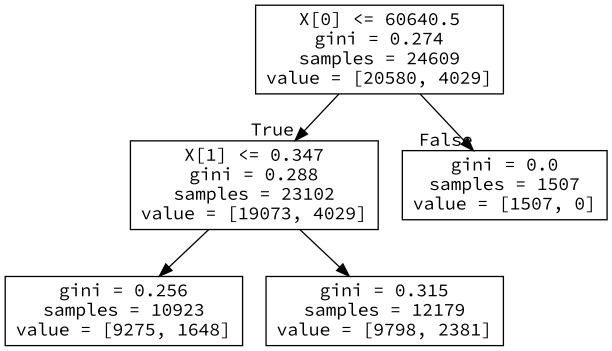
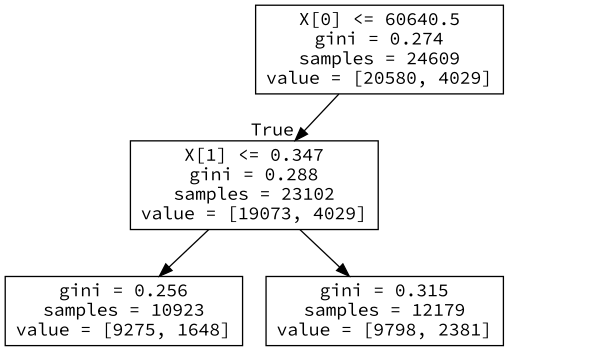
node "gini = 0.0 samples = 1507 value = [1507, 0]": removed
